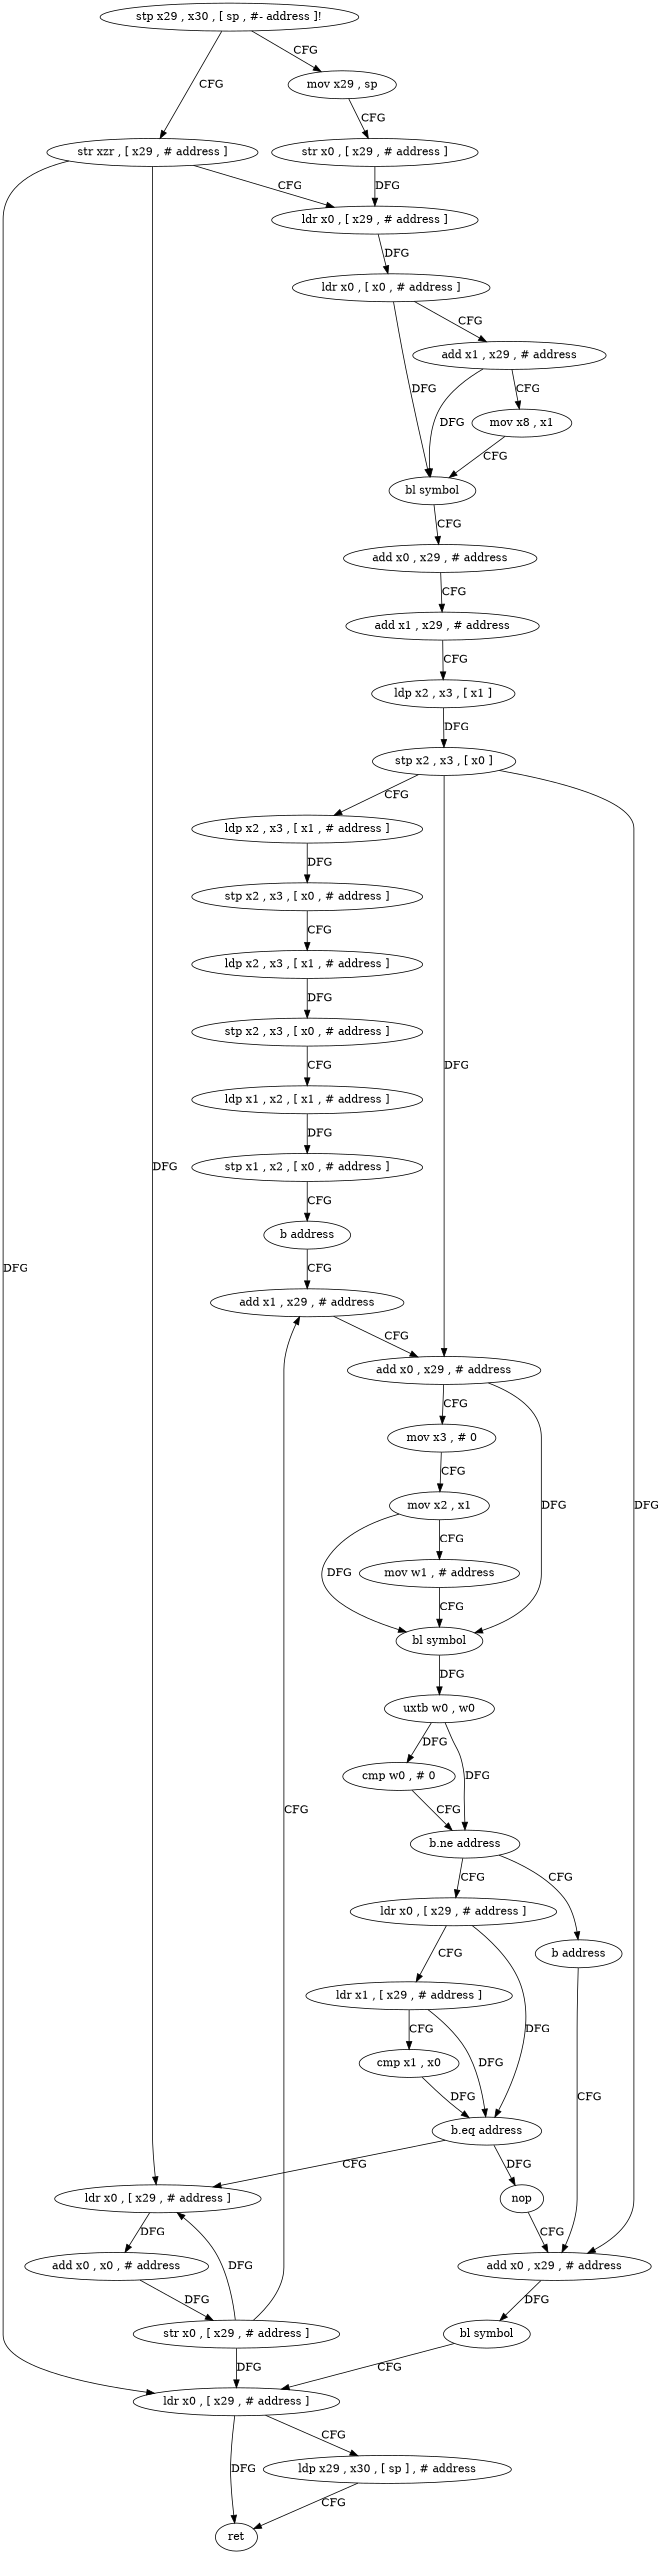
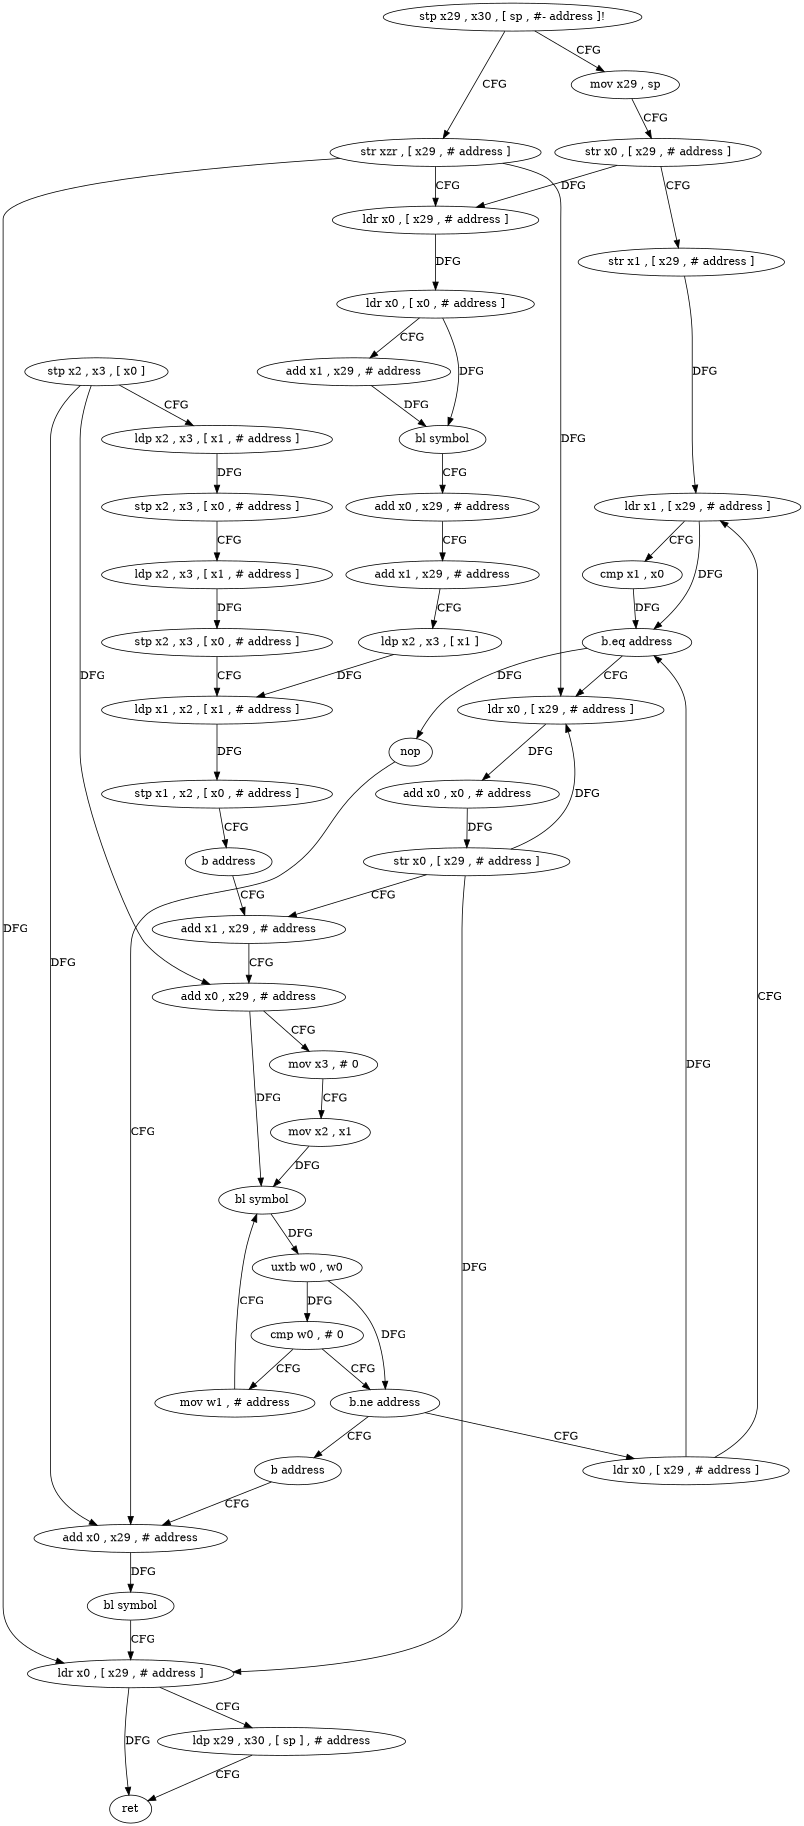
node "str x1 , [ x29 , # address ]": added
node "mov x8 , x1": removed
edge "ldp x2 , x3 , [ x1 ]" -> "stp x2 , x3 , [ x0 ]": now "ldp x2 , x3 , [ x1 ]" -> "ldp x1 , x2 , [ x1 , # address ]"
edge "mov x2 , x1" -> "mov w1 , # address": now "cmp w0 , # 0" -> "mov w1 , # address"
